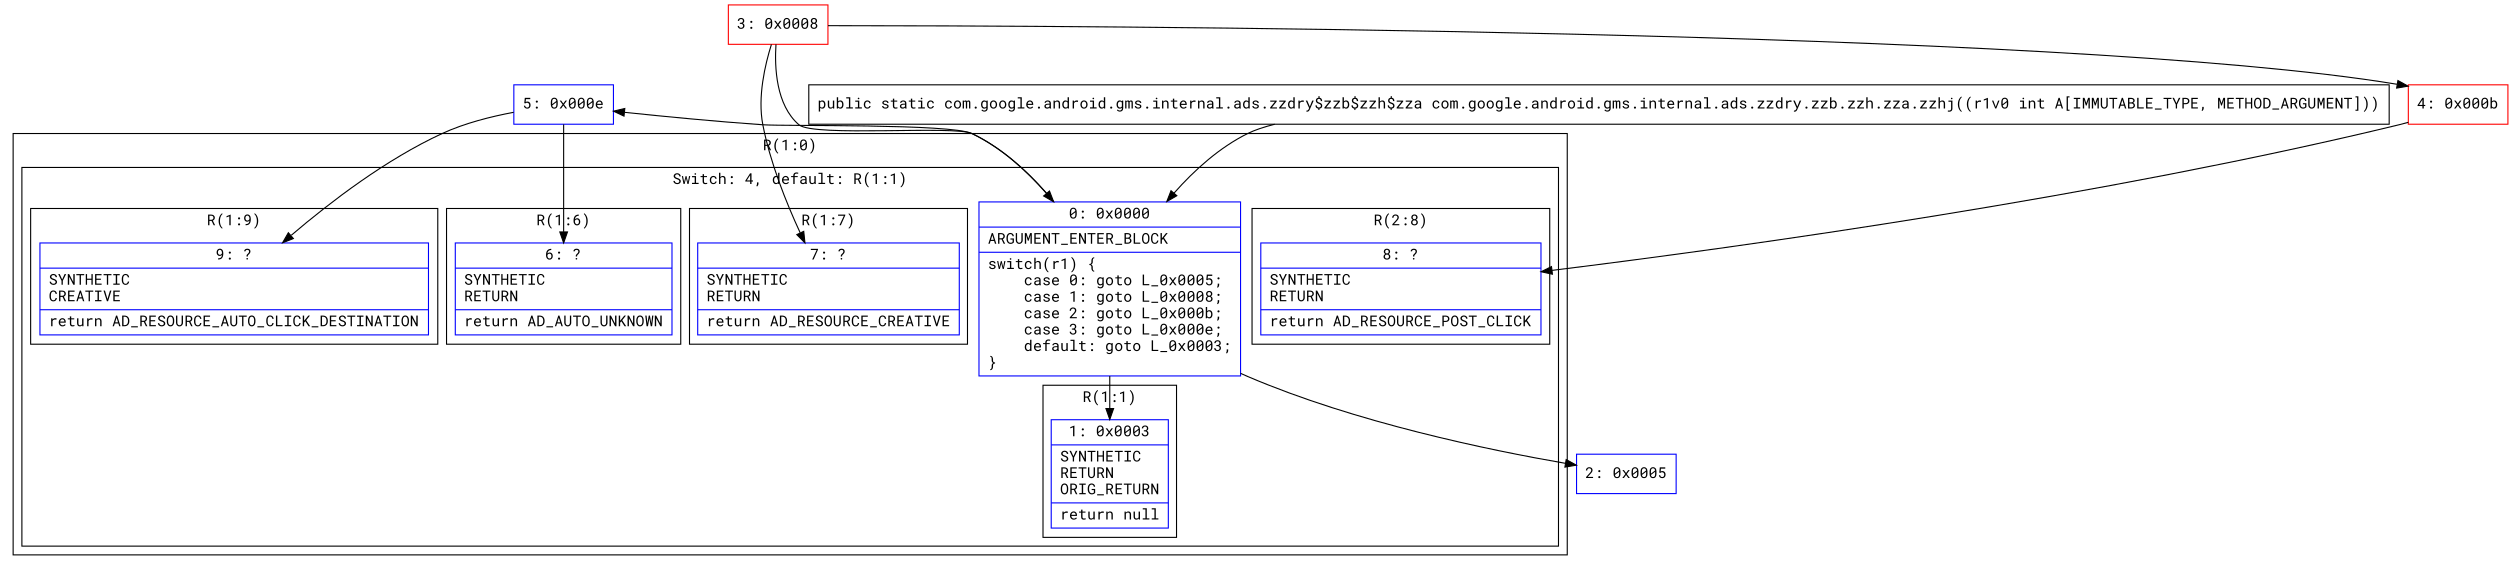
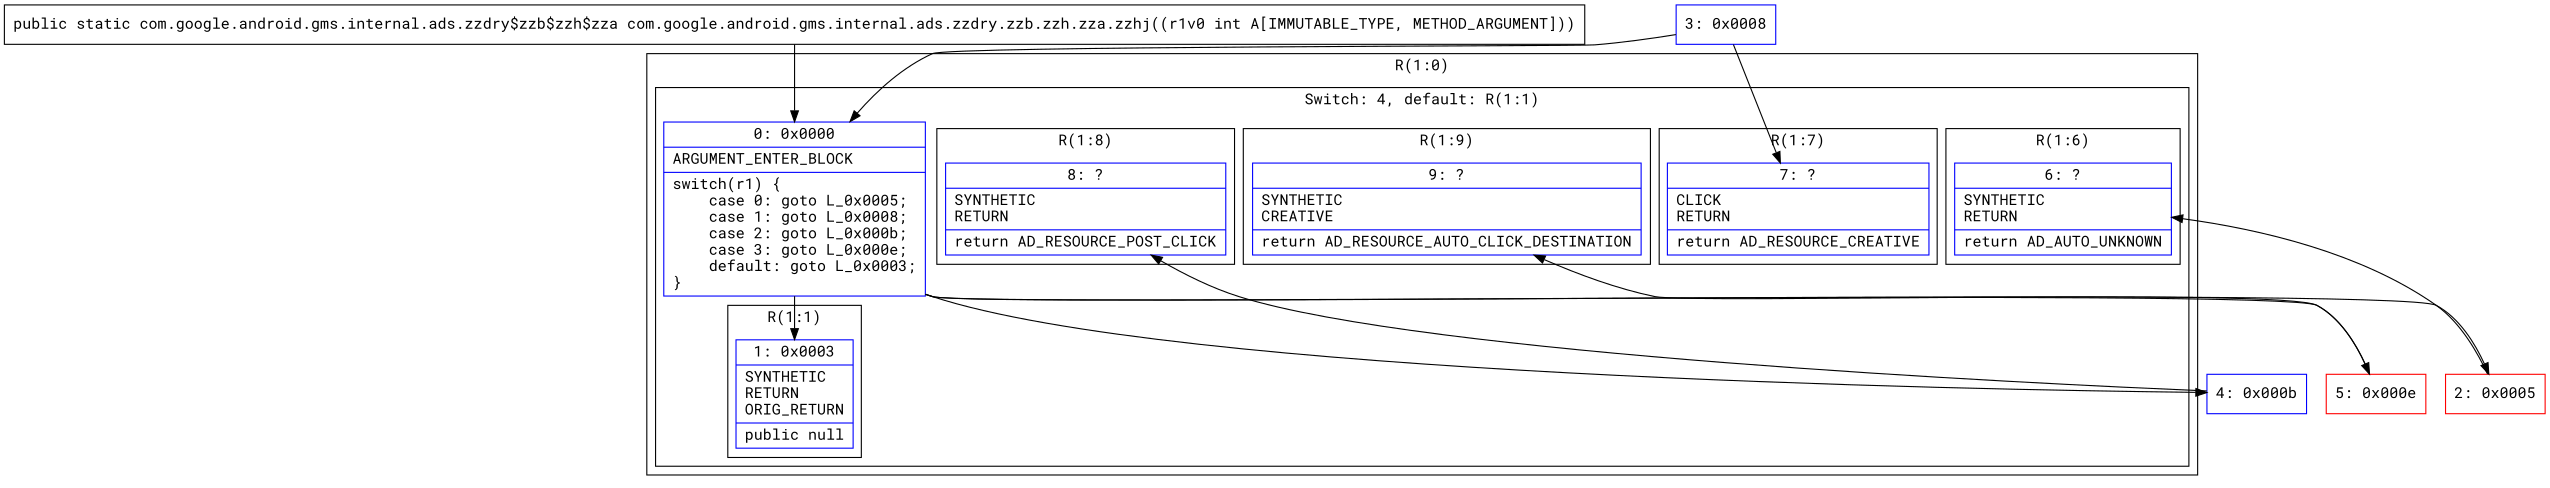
node "3: 0x0008": color red -> blue
edge "3: 0x0008" -> "4: 0x000b": now "0: 0x0000" -> "4: 0x000b"
node "5: 0x000e": color blue -> red
node "4: 0x000b": color red -> blue
edge "5: 0x000e" -> "6: ?": now "2: 0x0005" -> "6: ?"
cluster "R(2:8)": label "R(2:8)" -> "R(1:8)"
node "7: ?": text "SYNTHETIC" -> "CLICK"
node "2: 0x0005": color blue -> red
node "1: 0x0003": text "return null" -> "public null"
